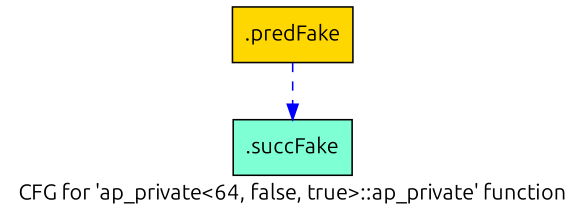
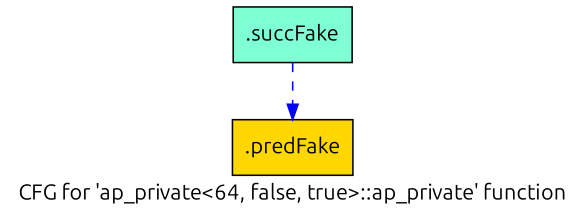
edge ".predFake" -> ".succFake": reversed
